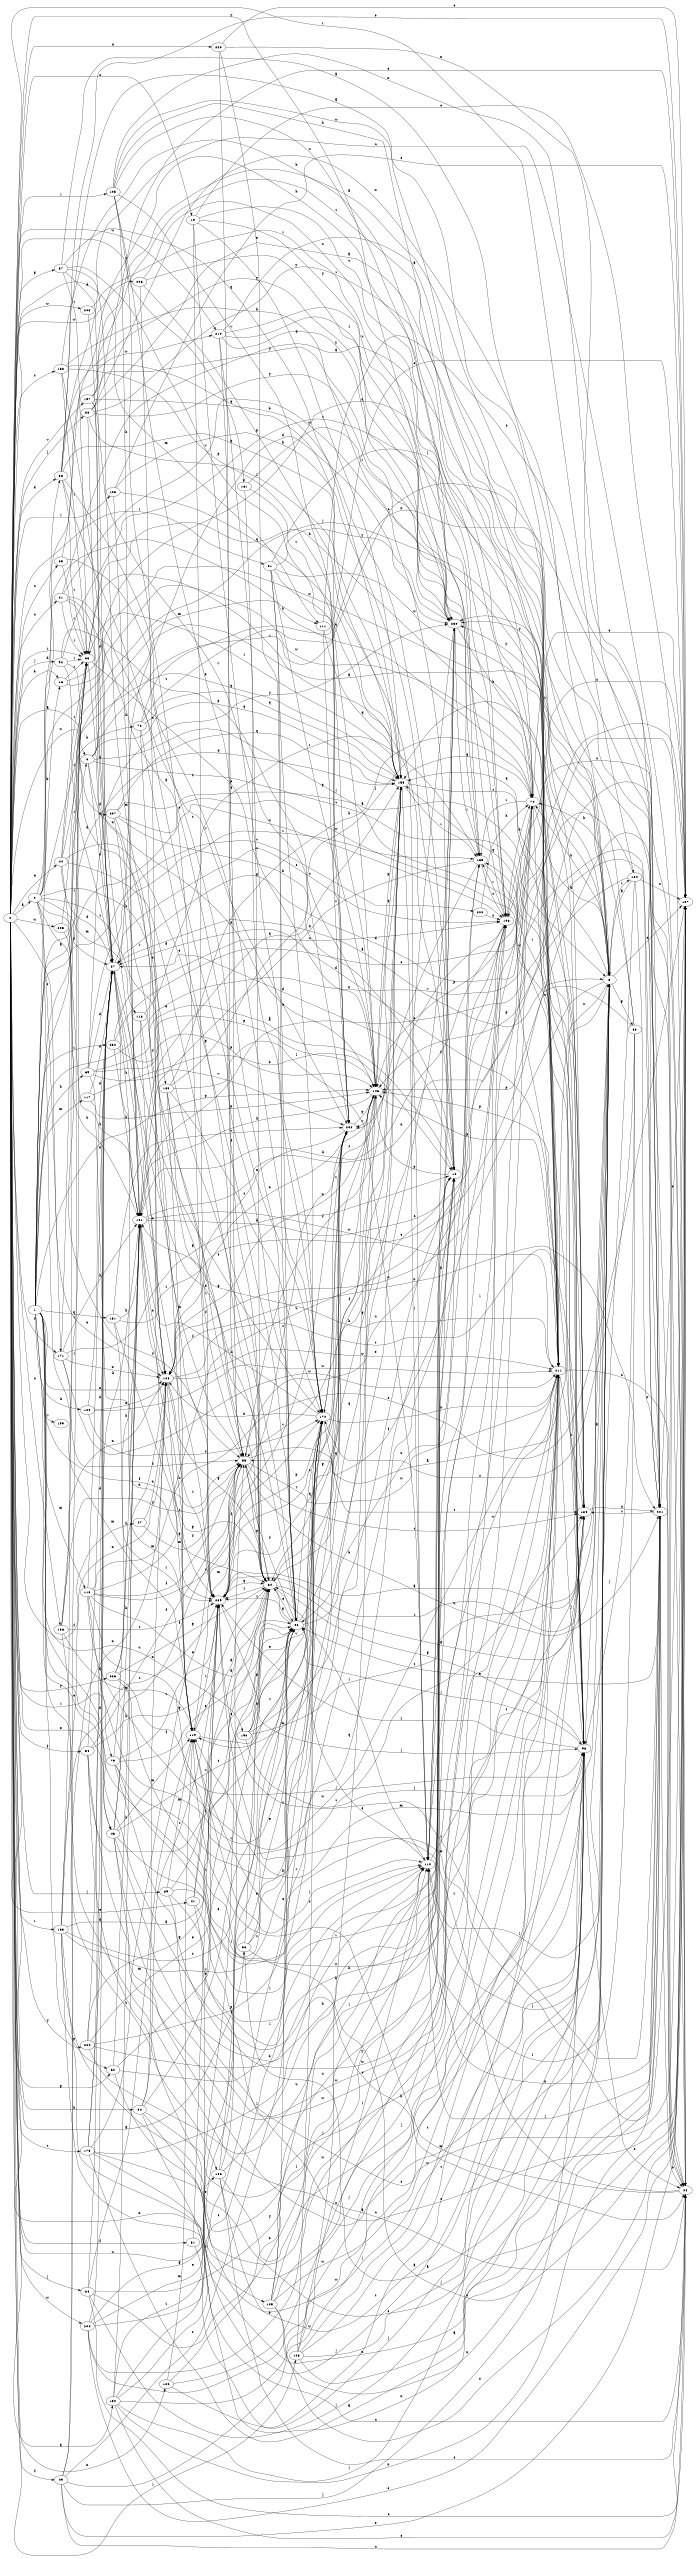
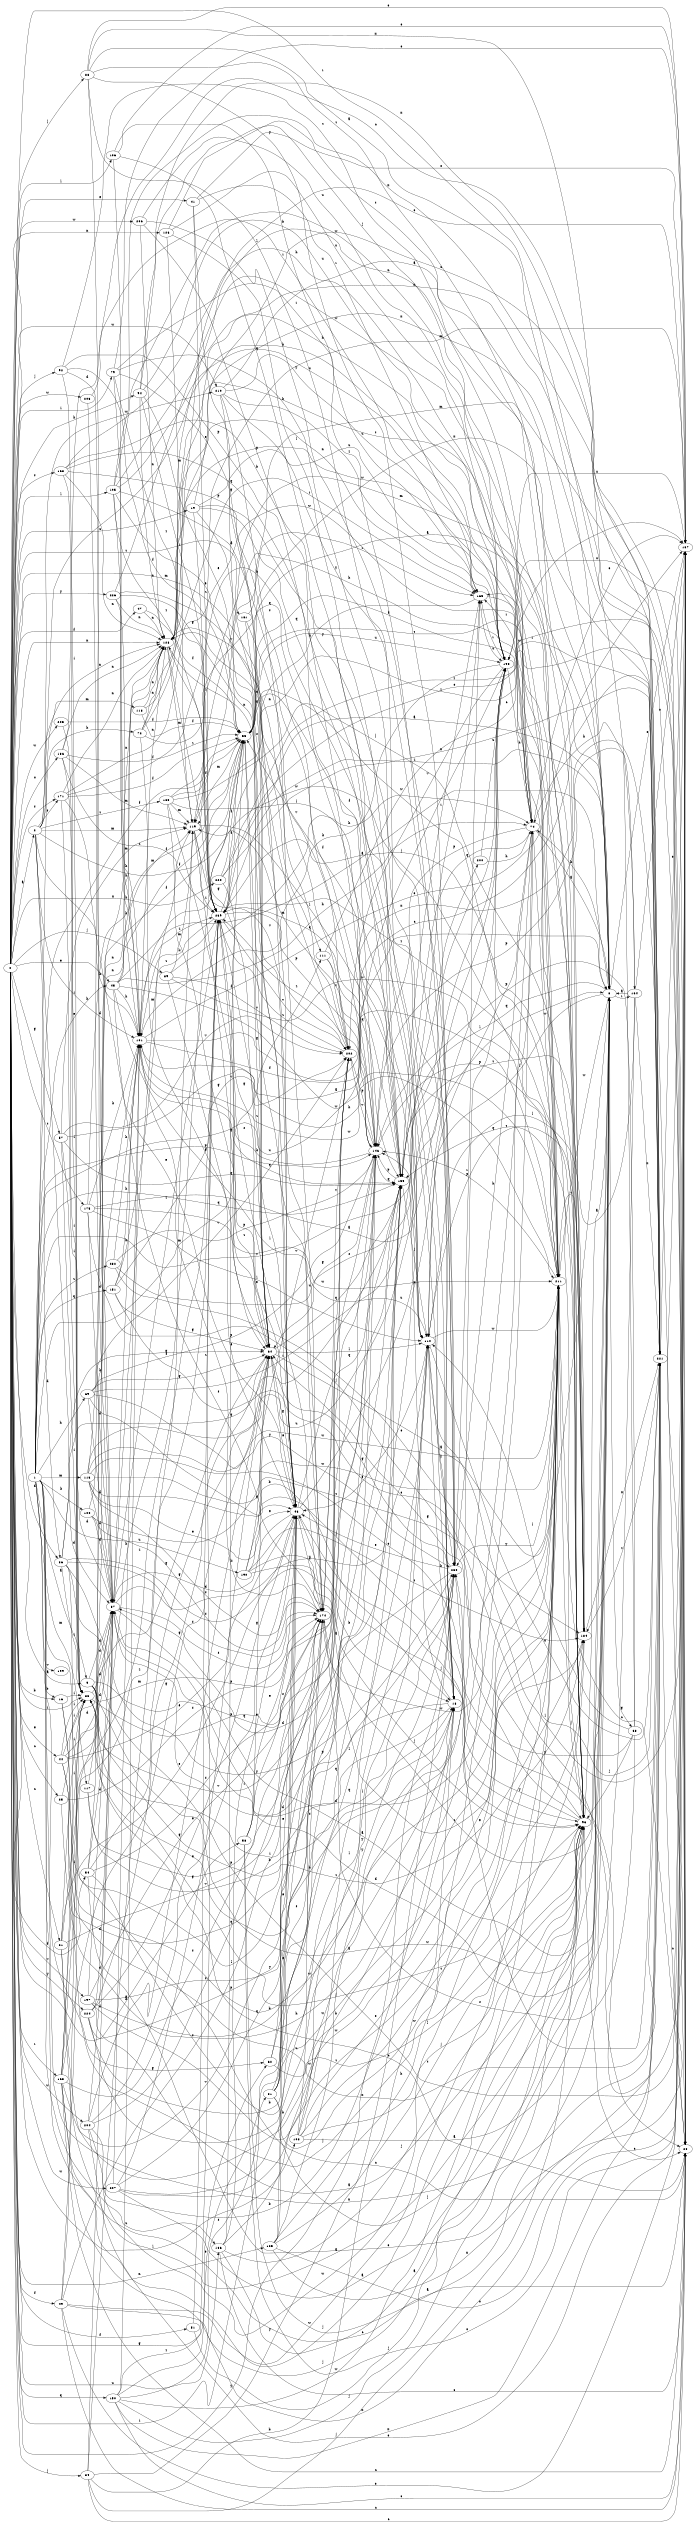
edge "62" -> "101": removed, label "k"
